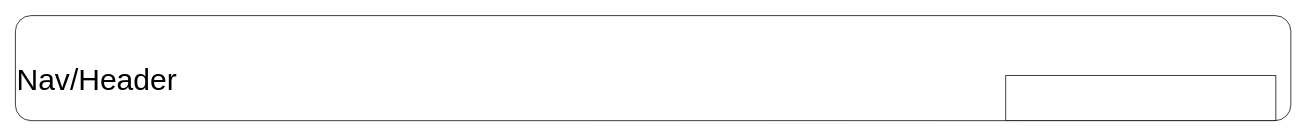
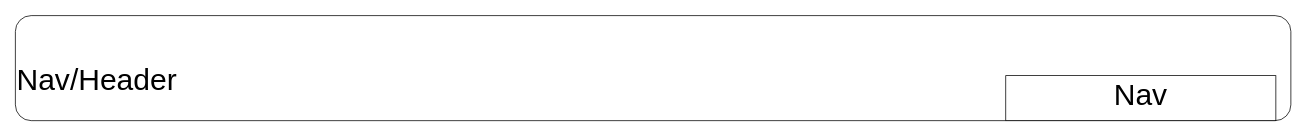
node "Nav": added
